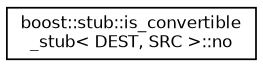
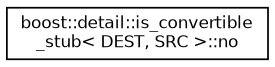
node "boost::stub::is_convertible _stub< DEST, SRC >::no": label "boost::stub::is_convertible _stub< DEST, SRC >::no" -> "boost::detail::is_convertible _stub< DEST, SRC >::no"
